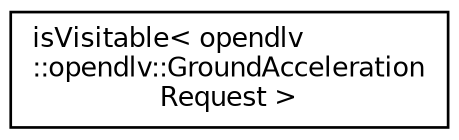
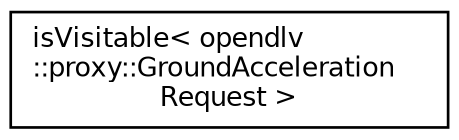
node "isVisitable< opendlv ::opendlv::GroundAcceleration Request >": label "isVisitable< opendlv ::opendlv::GroundAcceleration Request >" -> "isVisitable< opendlv ::proxy::GroundAcceleration Request >"
